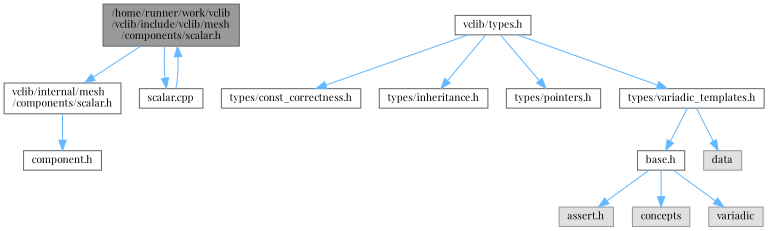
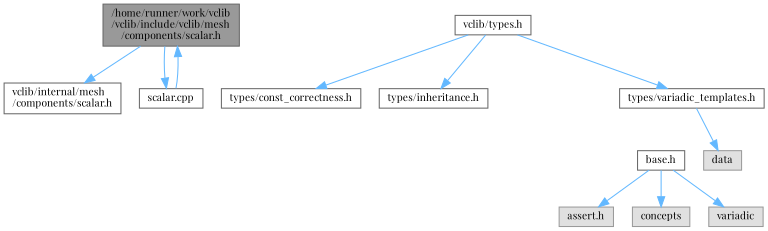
node "types/pointers.h": removed
edge "types/variadic_templates.h" -> "base.h": removed
node "component.h": removed
